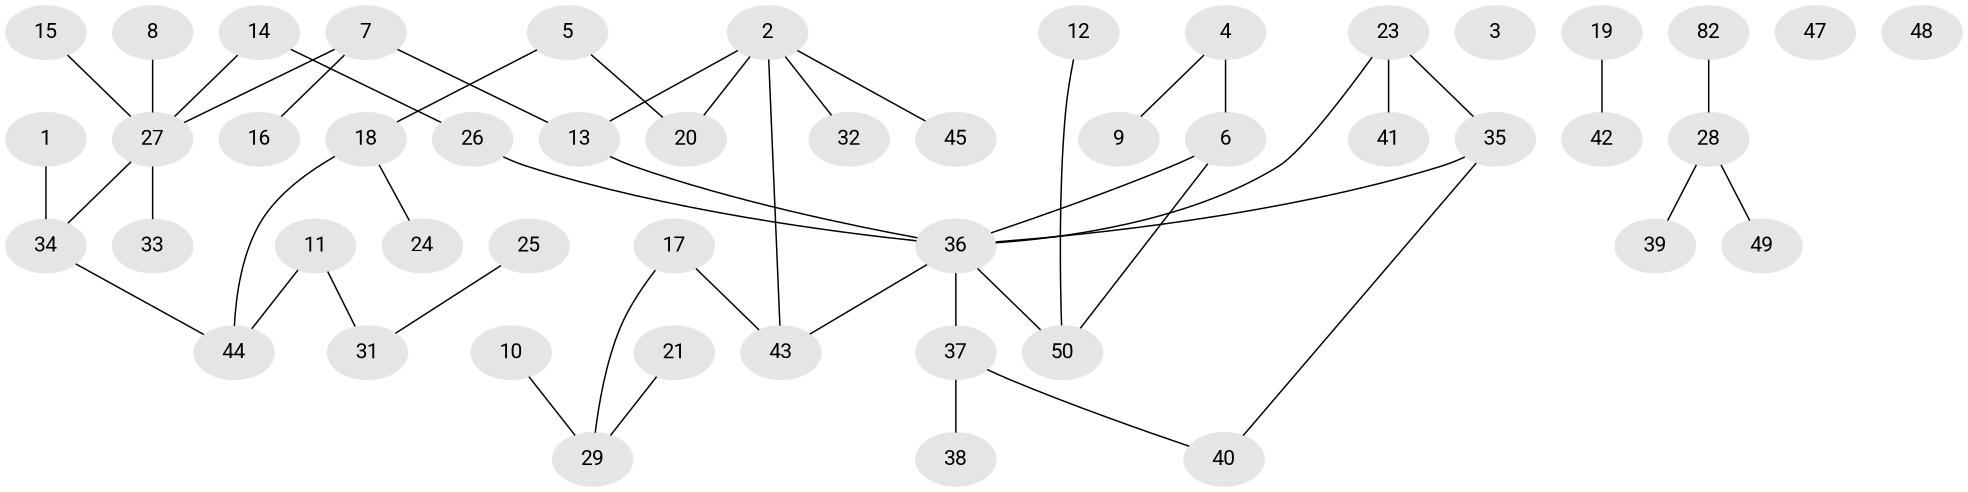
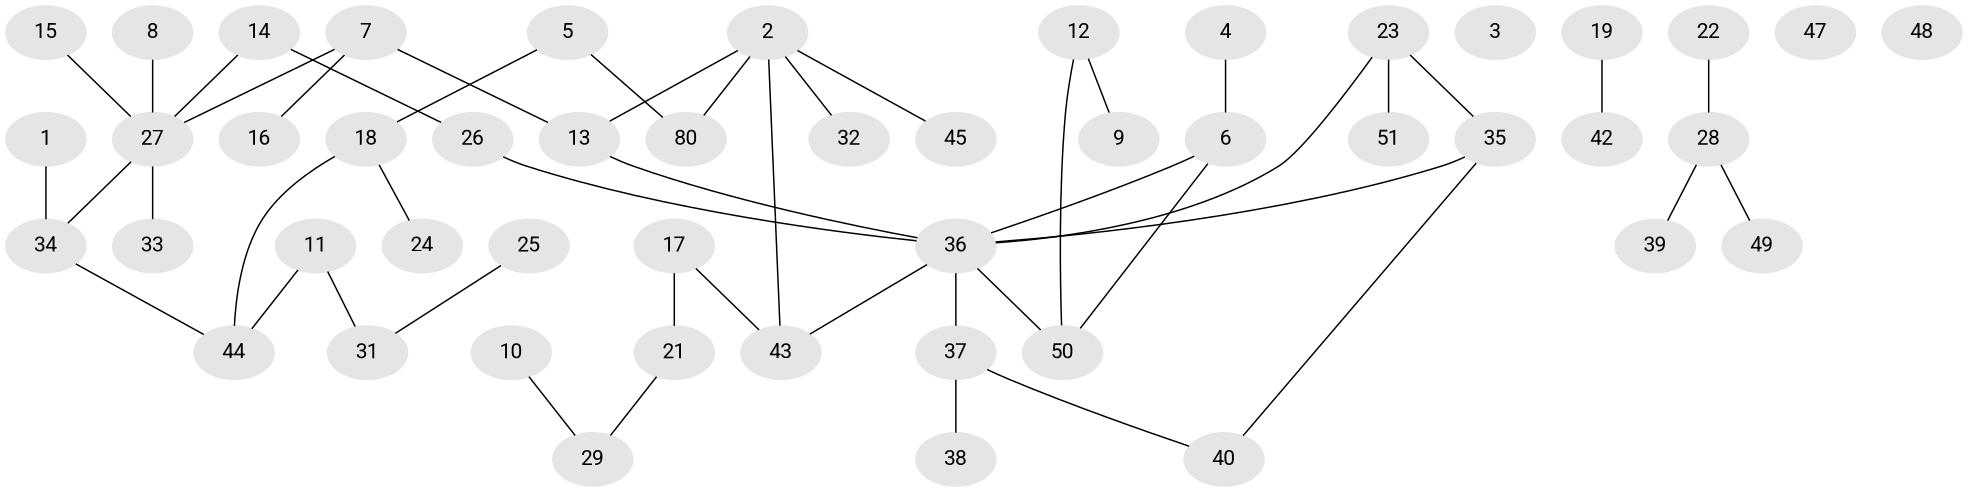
node "82": label "82" -> "22"
edge "4" -- "9": now "12" -- "9"
node "20": label "20" -> "80"
node "41": label "41" -> "51"
edge "17" -- "29": now "17" -- "21"
